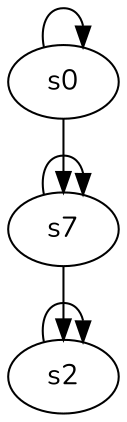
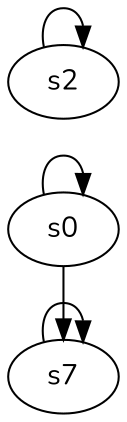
edge "s7" -> "s2": removed
